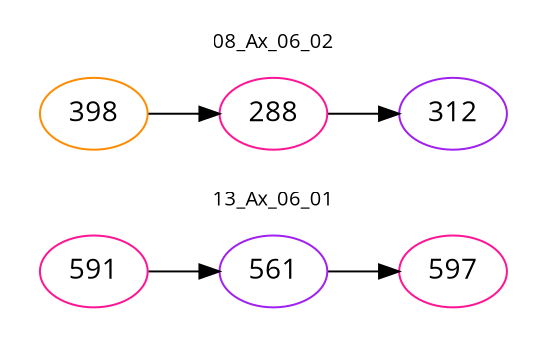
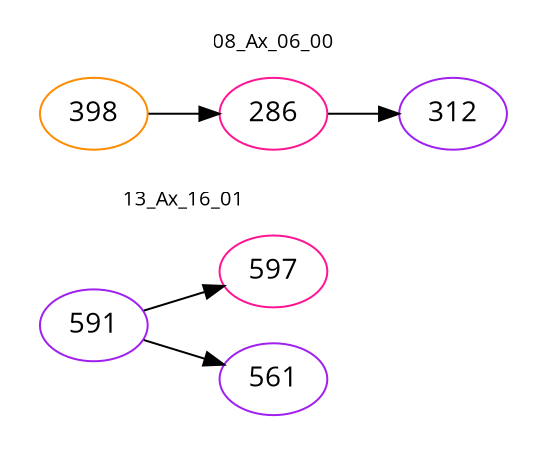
cluster "08_Ax_06_02": label "08_Ax_06_02" -> "08_Ax_06_00"
node "288": label "288" -> "286"
cluster "13_Ax_06_01": label "13_Ax_06_01" -> "13_Ax_16_01"
node "591": color deeppink -> purple
edge "561" -> "597": now "591" -> "597"
